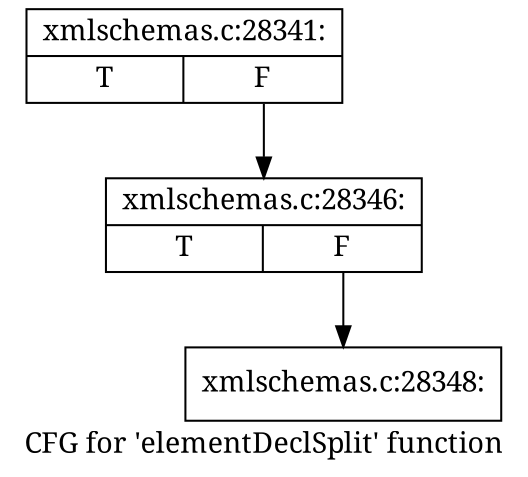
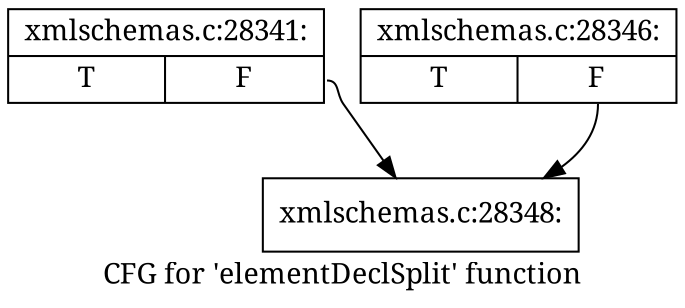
edge "xmlschemas.c:28341:" -> "xmlschemas.c:28346:": now "xmlschemas.c:28341:" -> "xmlschemas.c:28348:"
